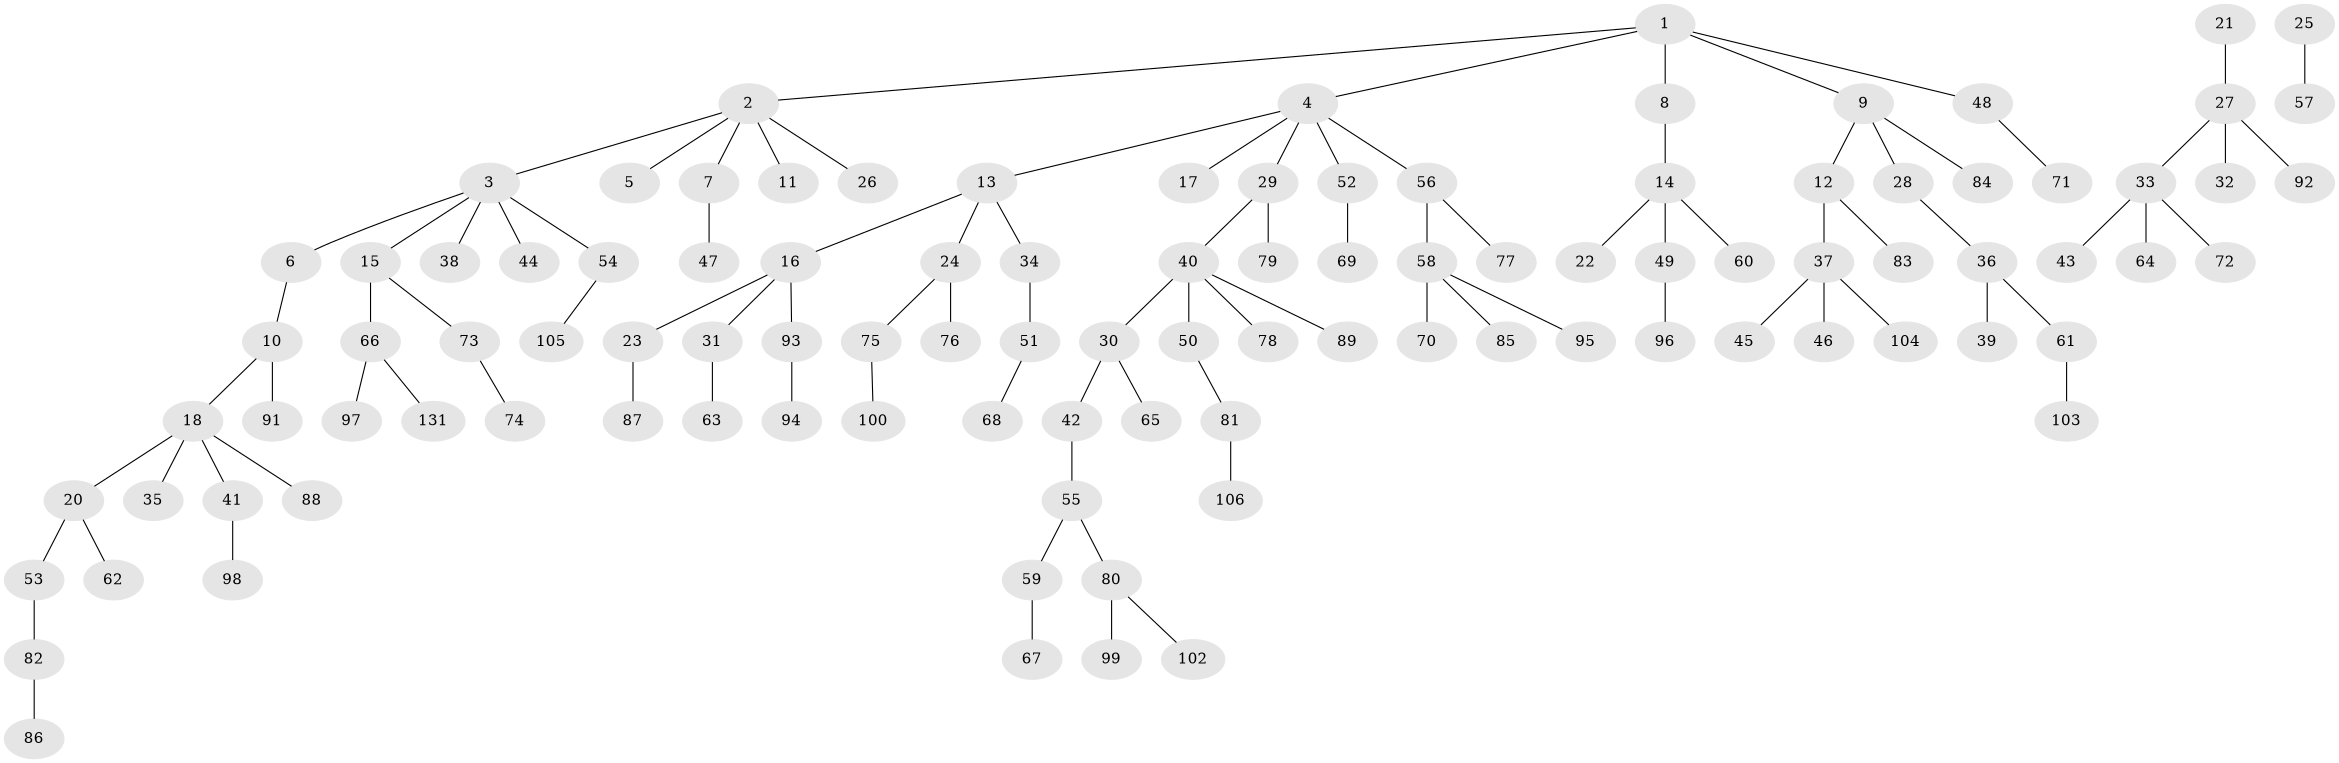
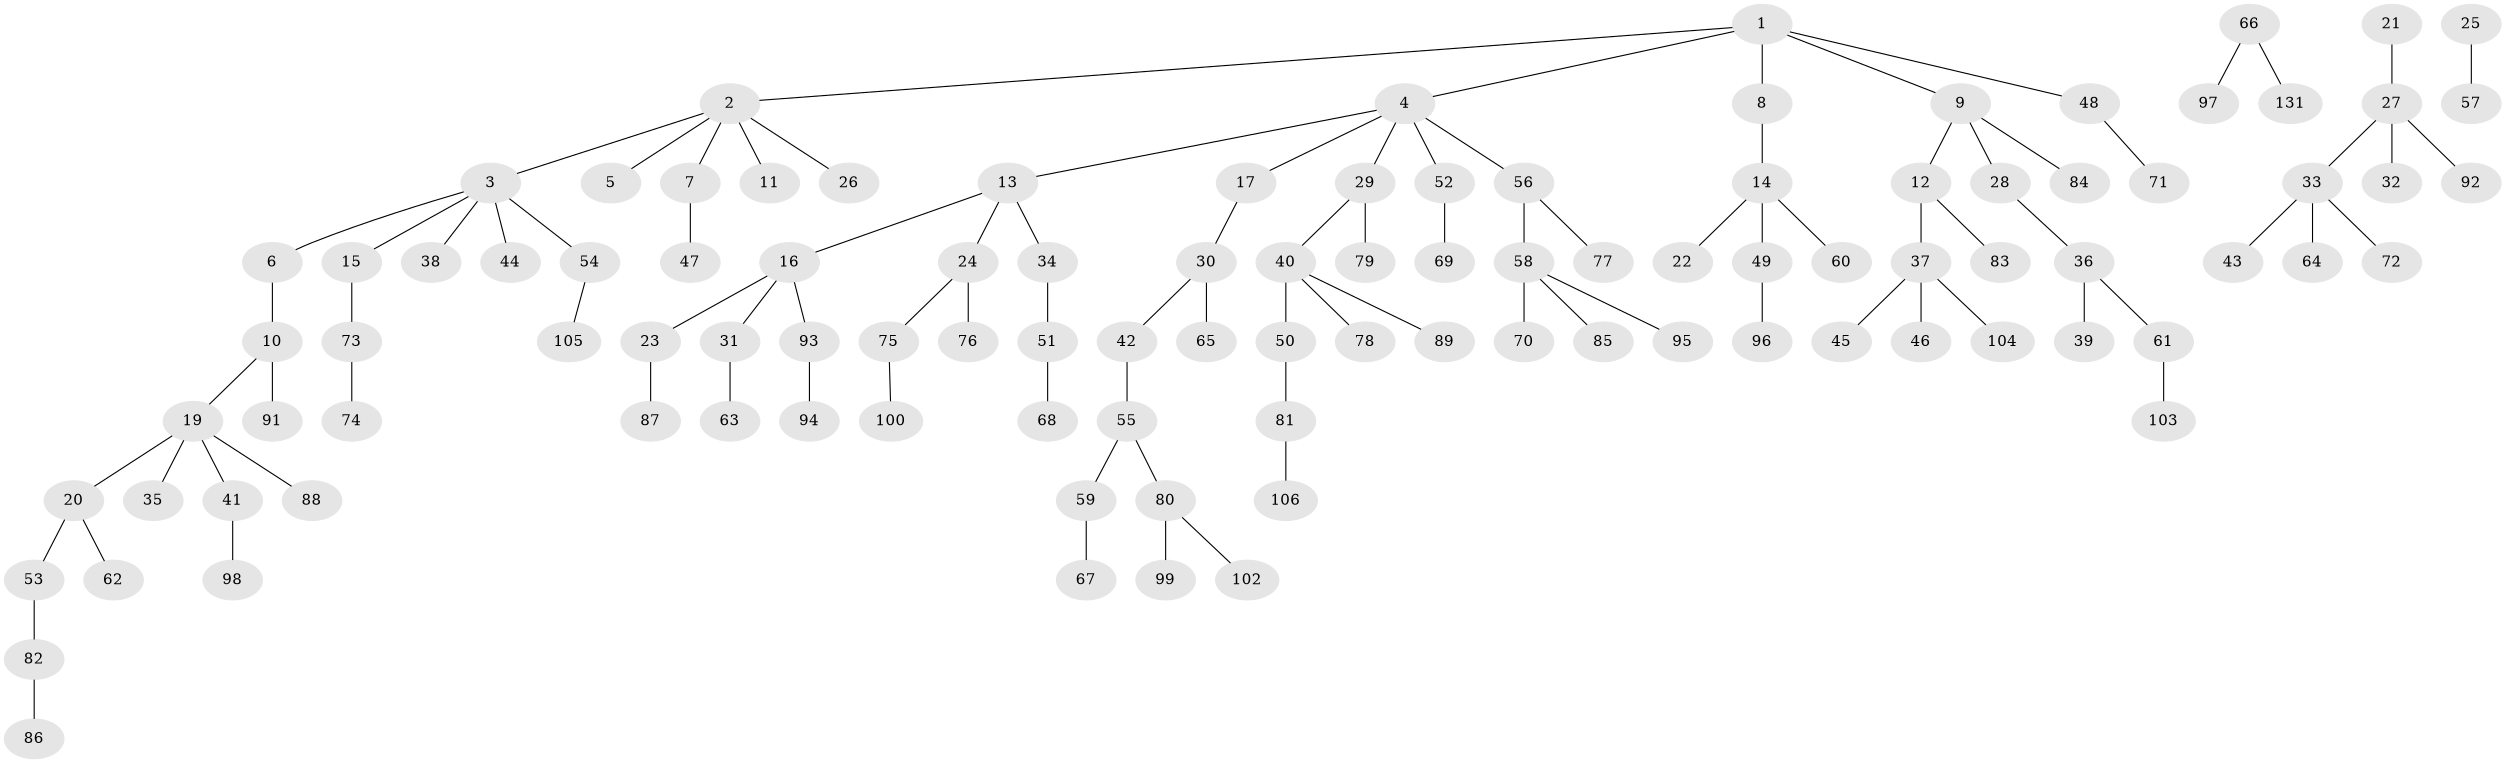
edge "15" -- "66": removed
edge "40" -- "30": now "17" -- "30"
node "18": label "18" -> "19"
